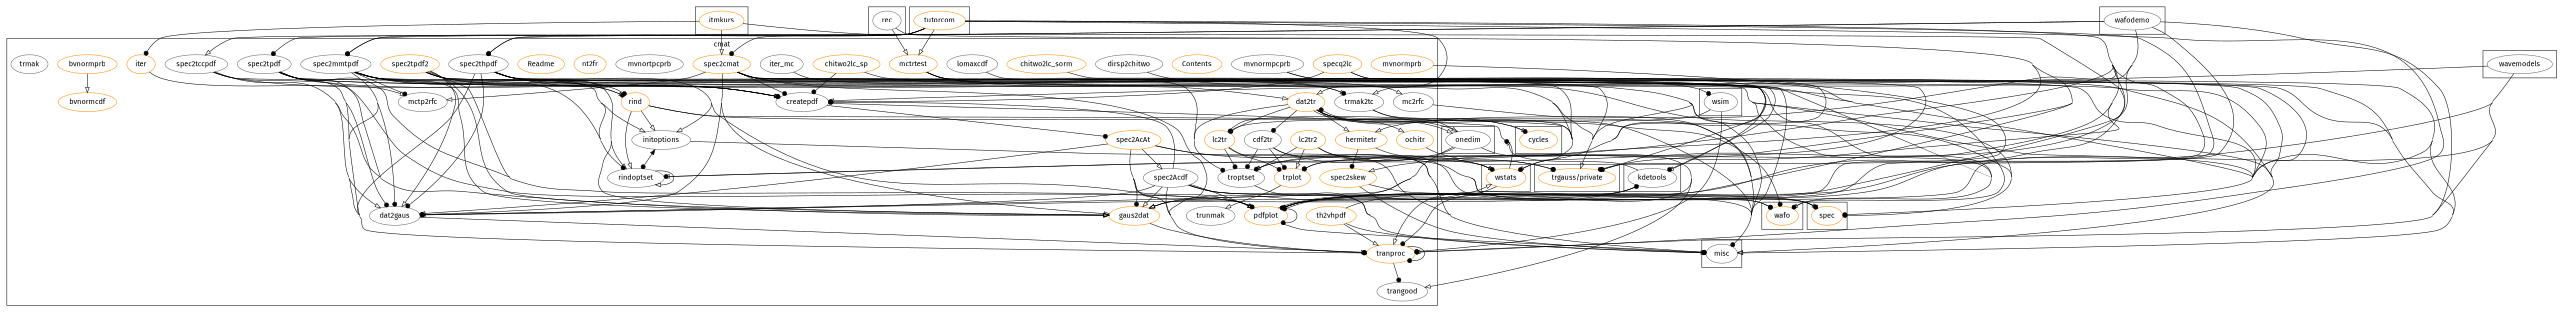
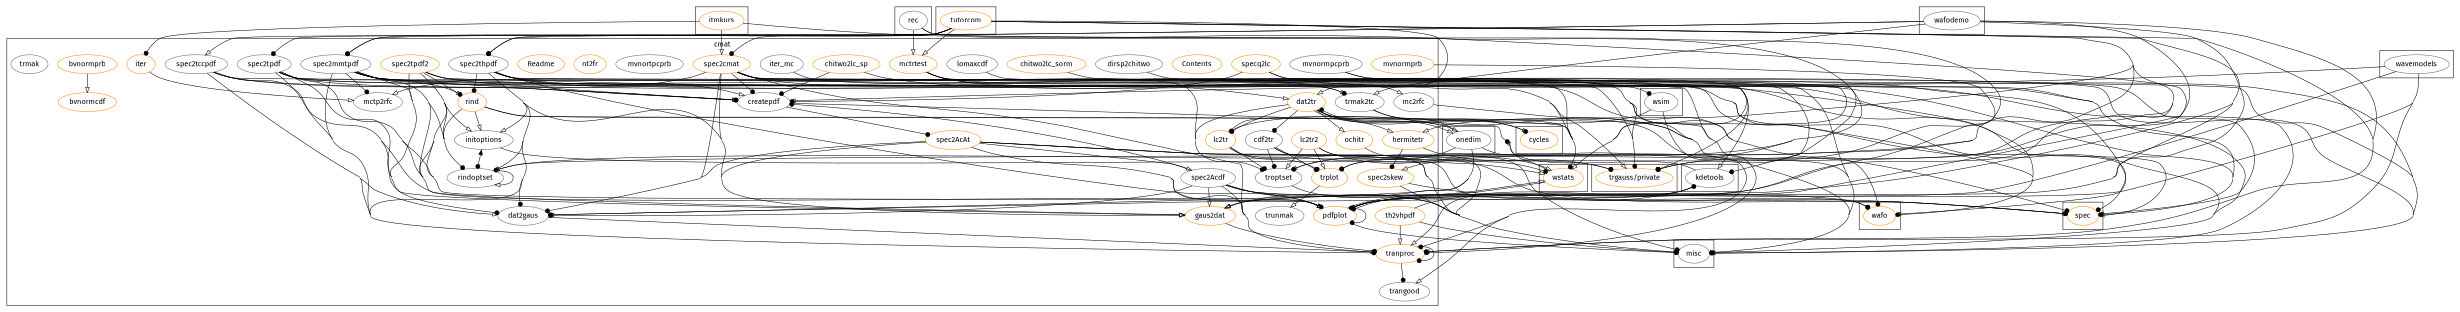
edge "specq2lc" -> "spec": removed
edge "spec2AcAt" -> "gaus2dat": arrowhead dot -> onormal
